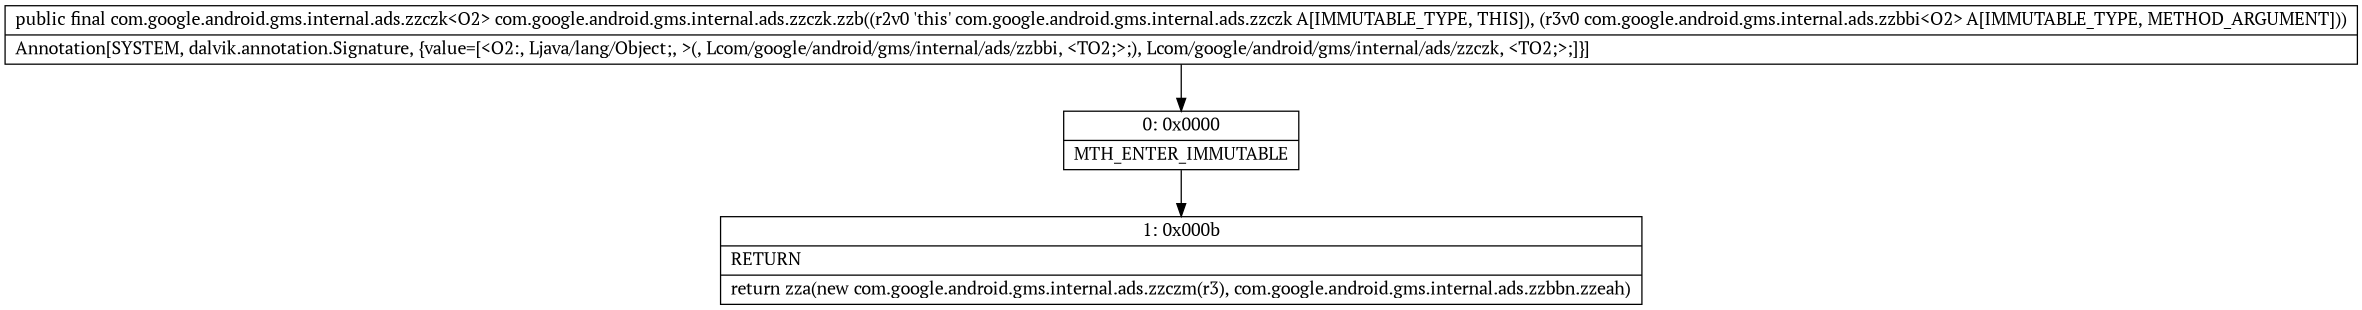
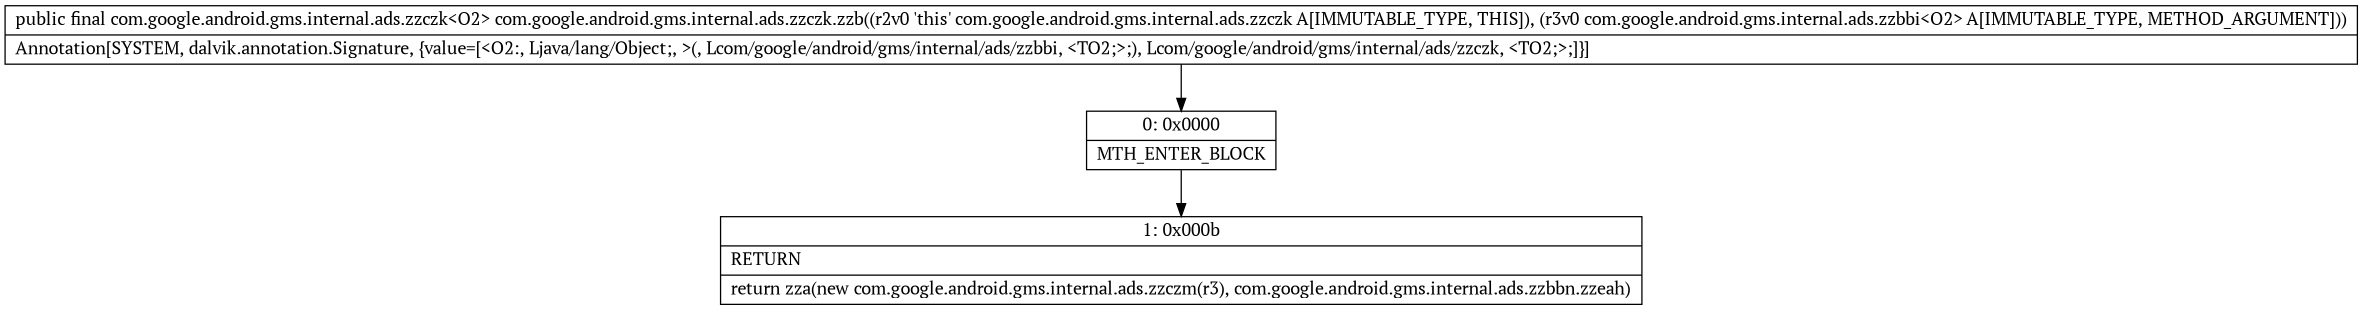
node "0: 0x0000": text "MTH_ENTER_IMMUTABLE" -> "MTH_ENTER_BLOCK"
